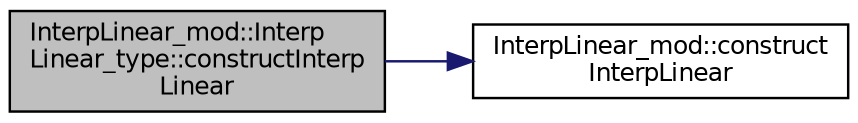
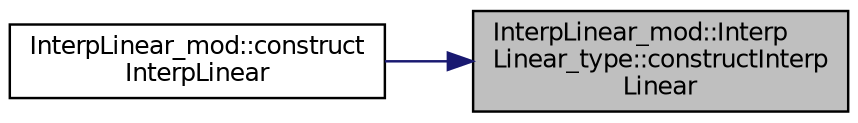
edge "InterpLinear_mod::Interp Linear_type::constructInterp Linear" -> "InterpLinear_mod::construct InterpLinear": reversed
